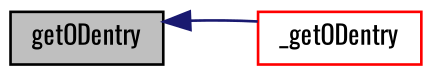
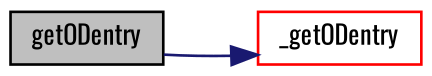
edge "_getODentry" -> "getODentry": reversed
